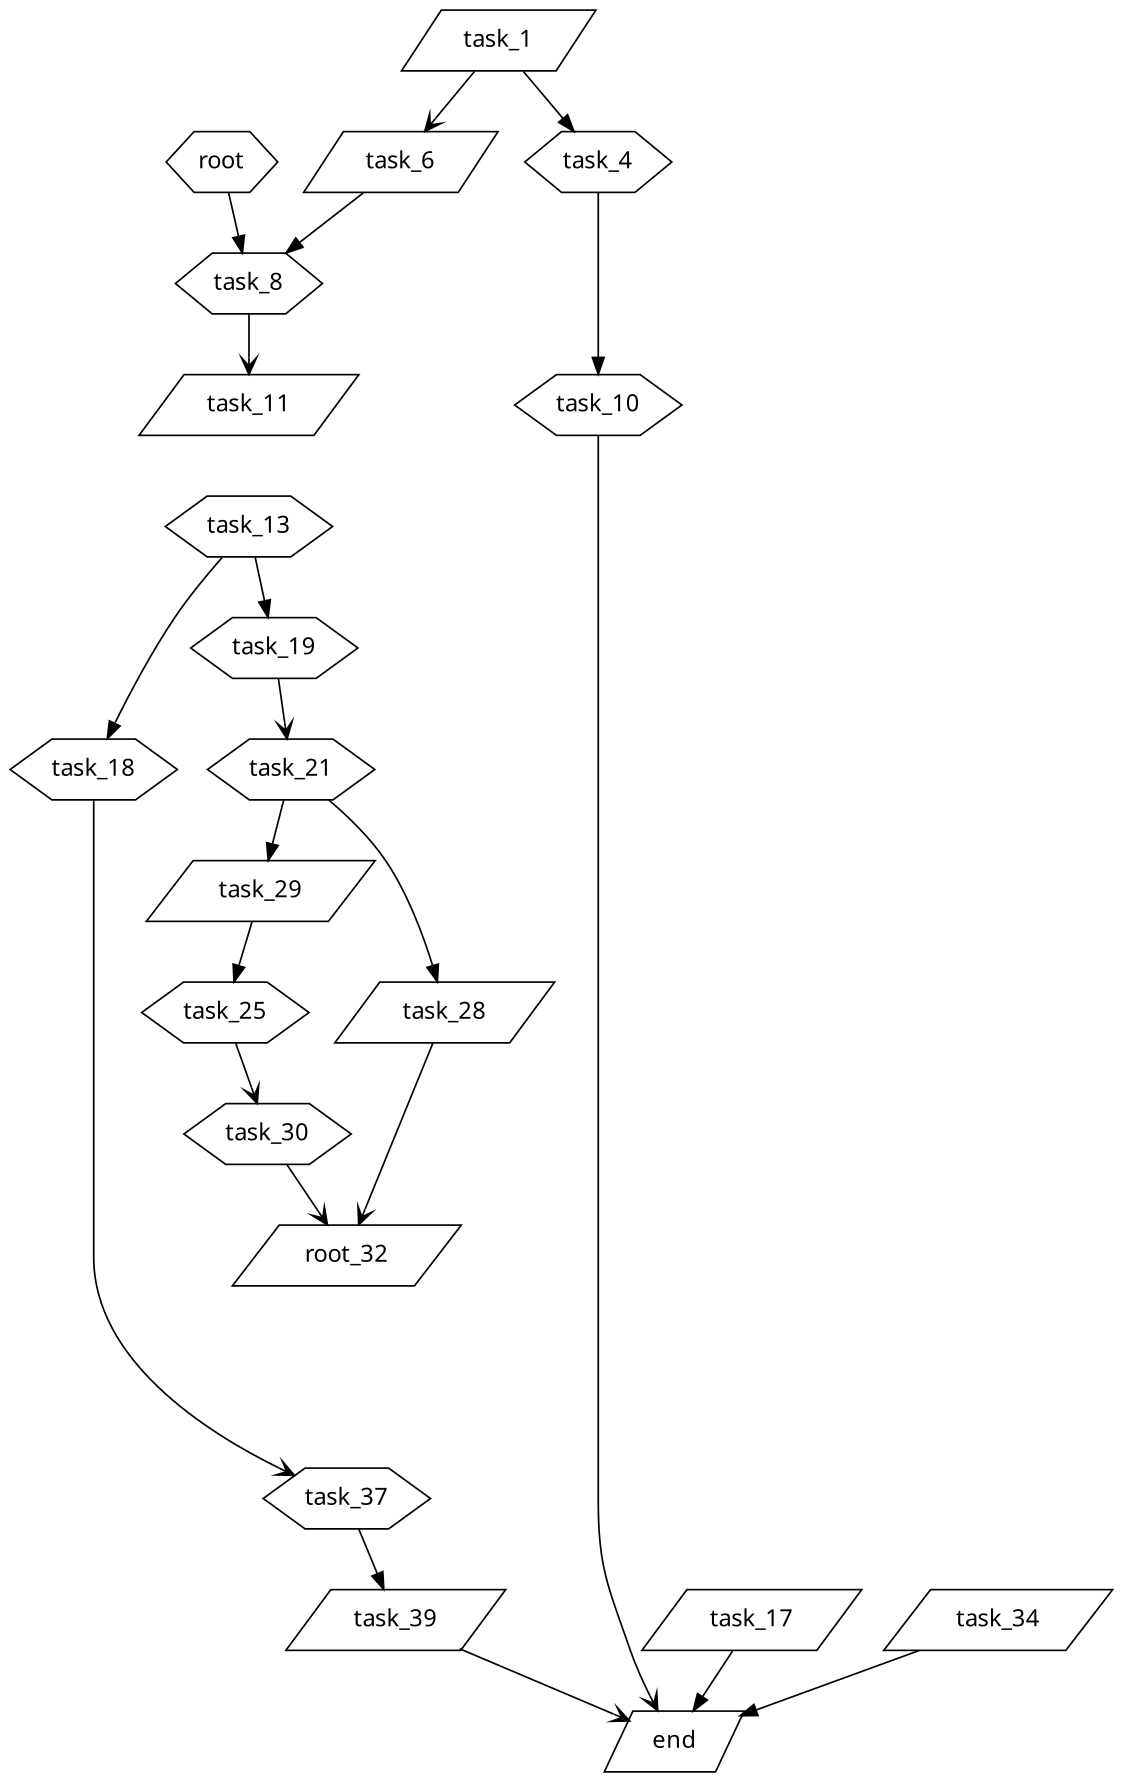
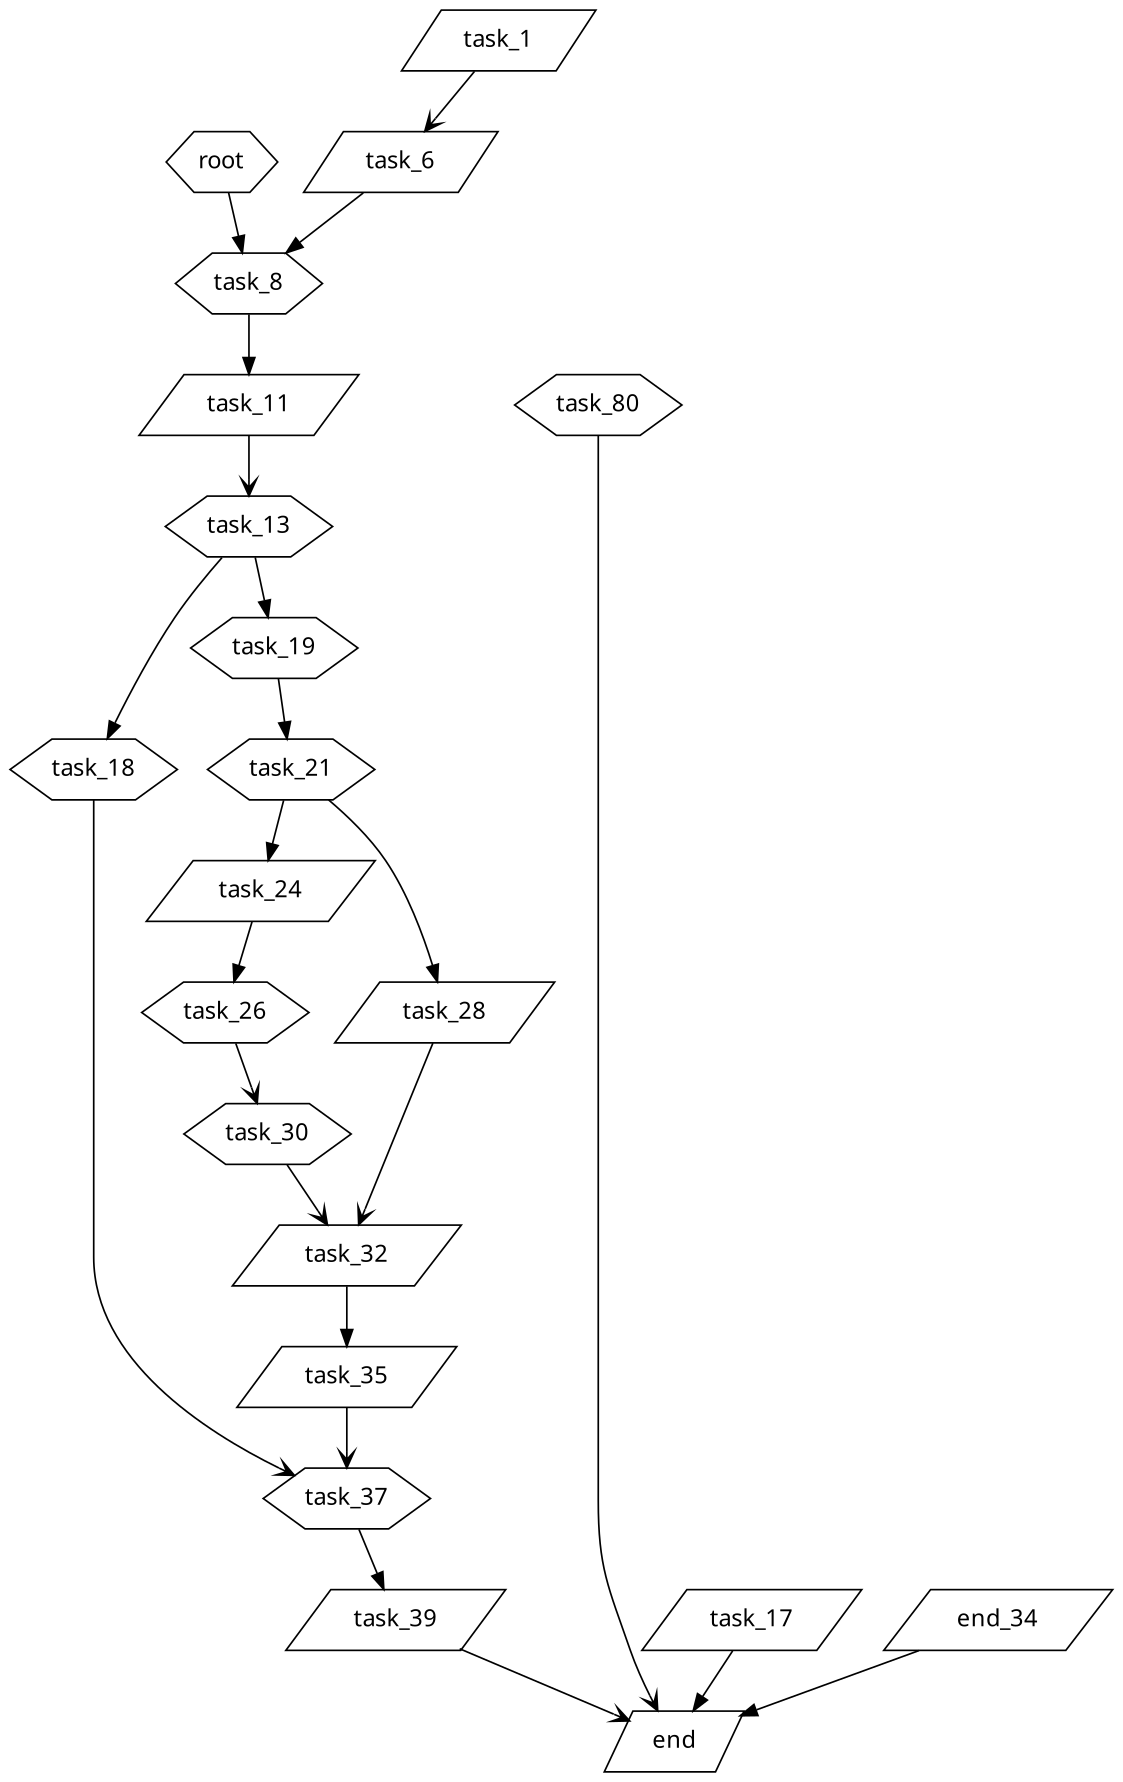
node "task_4": removed
edge "task_8" -> "task_11": arrowhead vee -> normal
node "task_10": label "task_10" -> "task_80"
edge "task_11" -> "task_13": added
edge "task_19" -> "task_21": arrowhead vee -> normal
node "task_29": label "task_29" -> "task_24"
node "task_25": label "task_25" -> "task_26"
node "root_32": label "root_32" -> "task_32"
node "task_35": added
node "task_34": label "task_34" -> "end_34"
